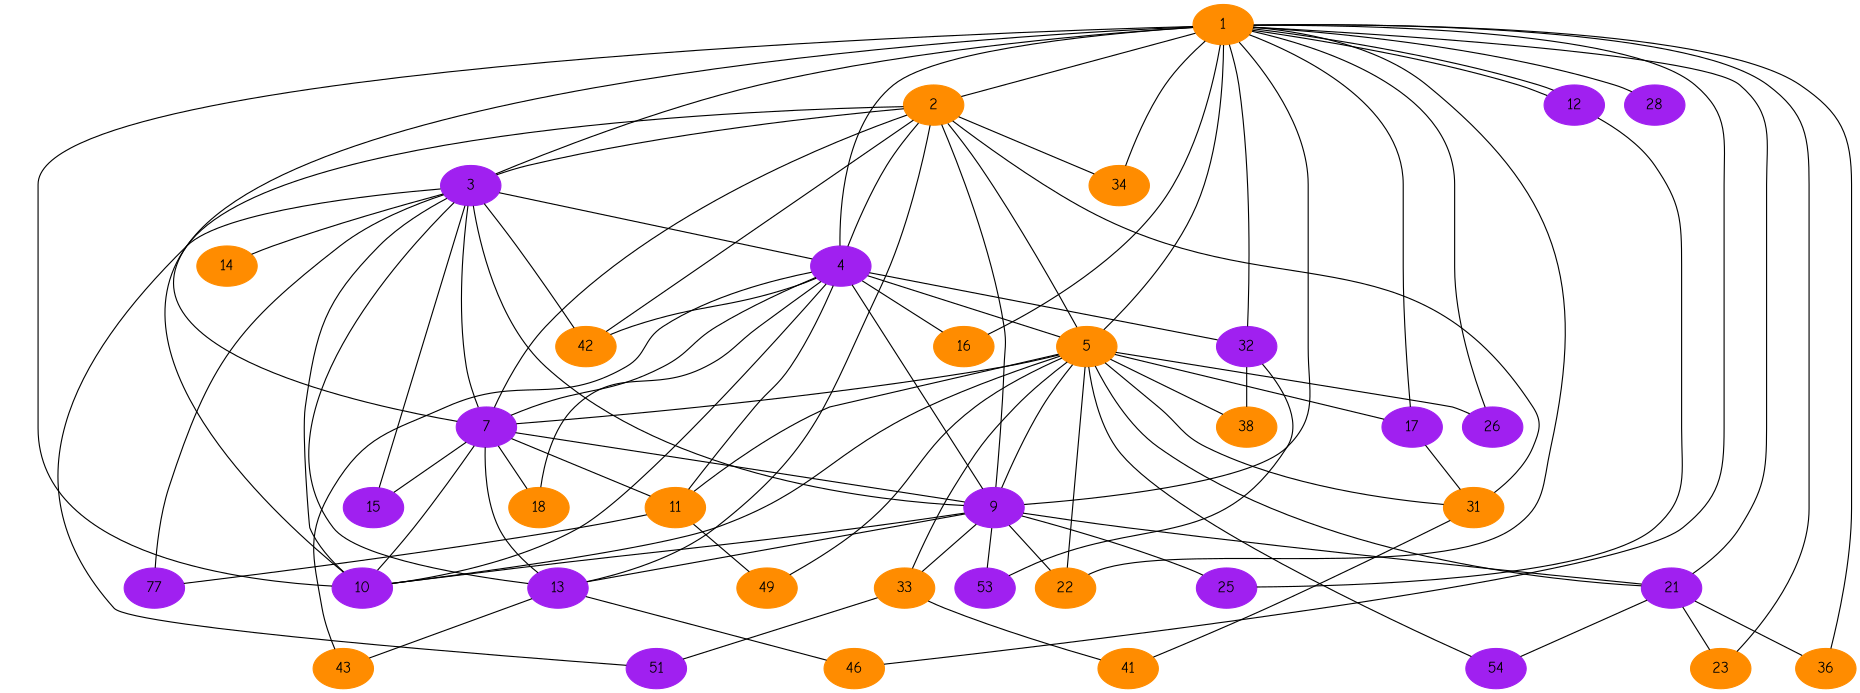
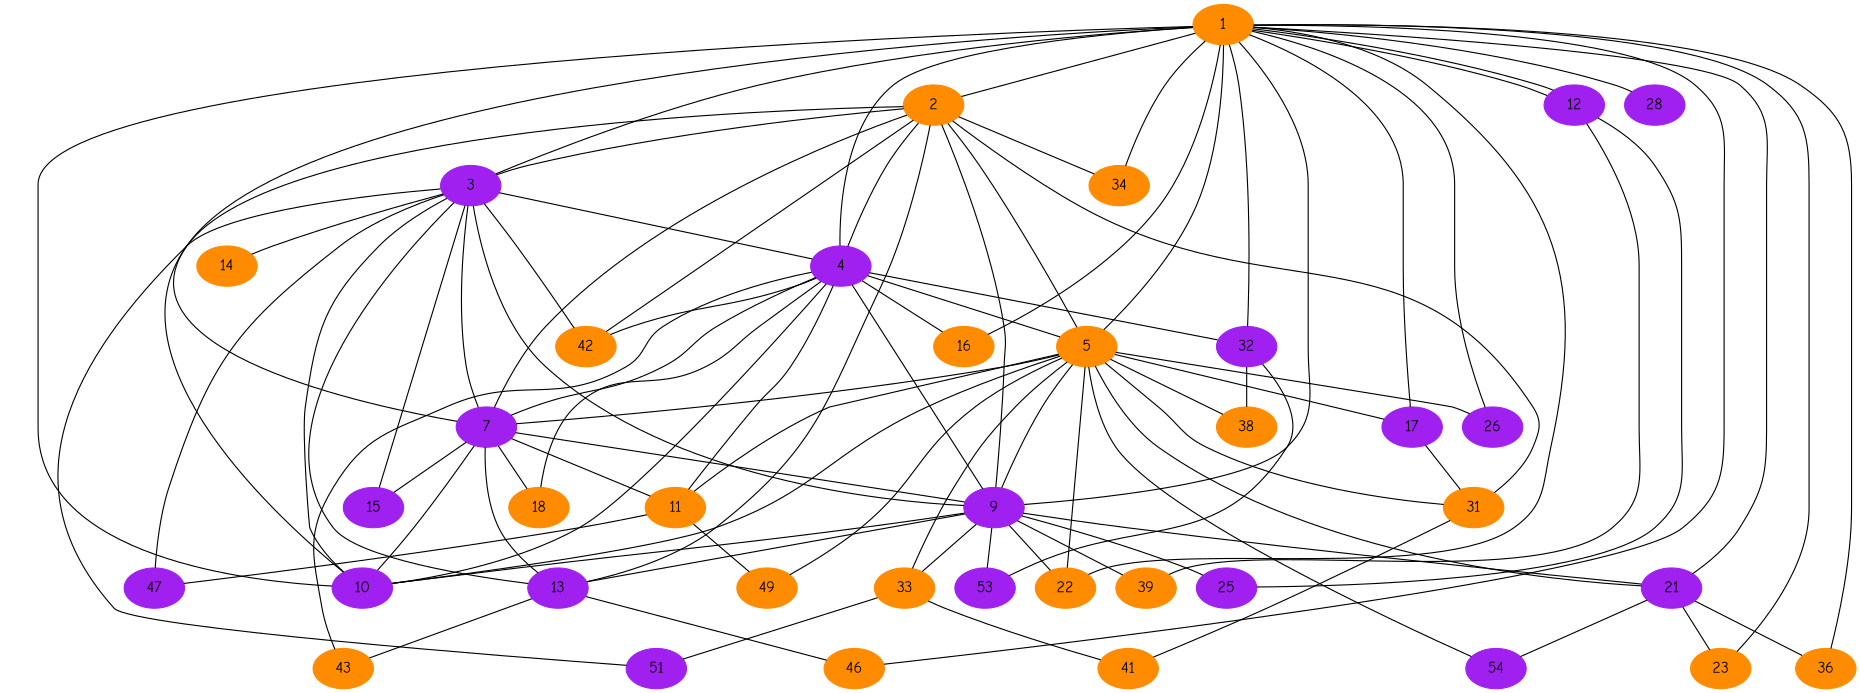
node "77": label "77" -> "47"
node "39": added
